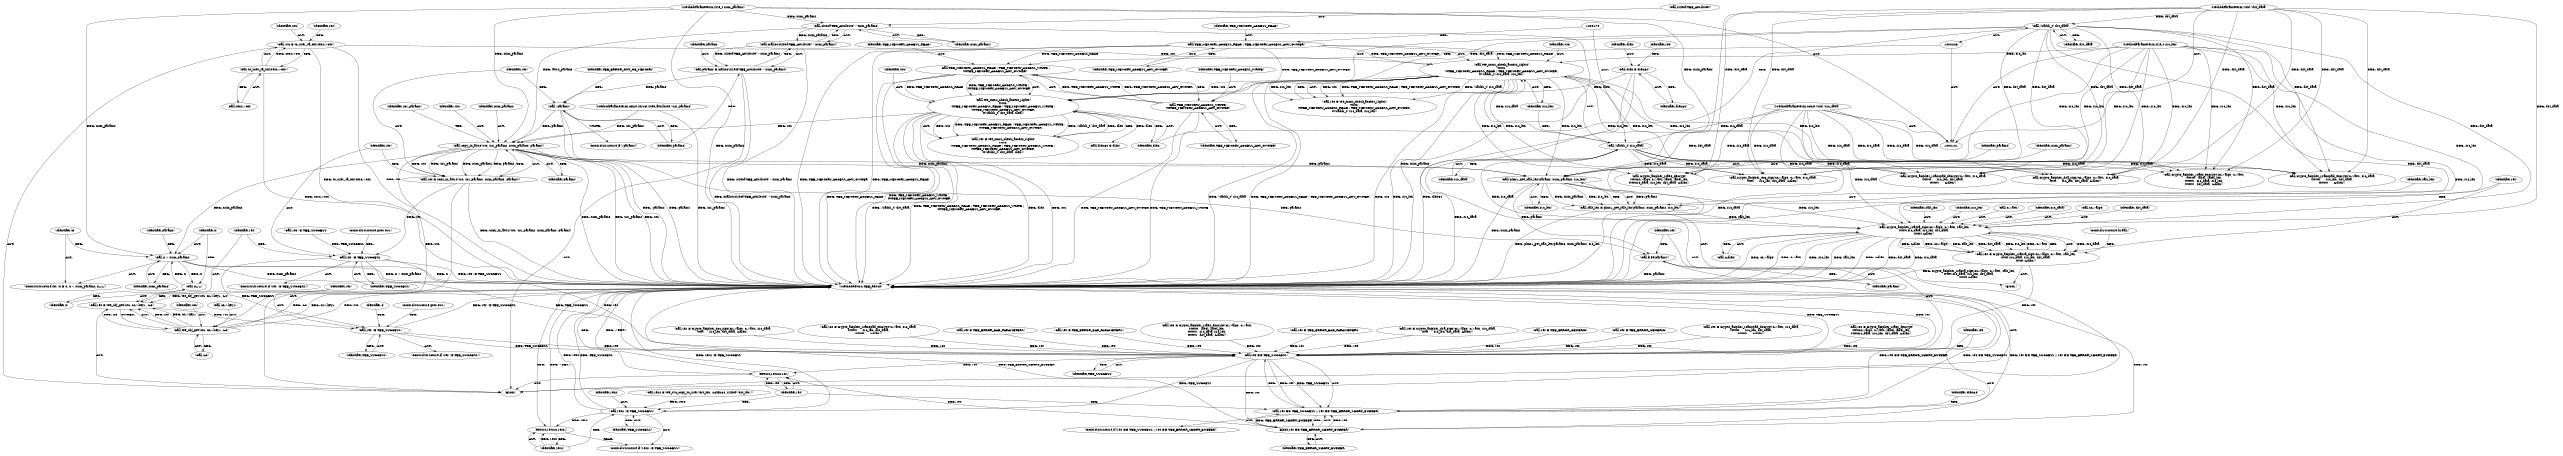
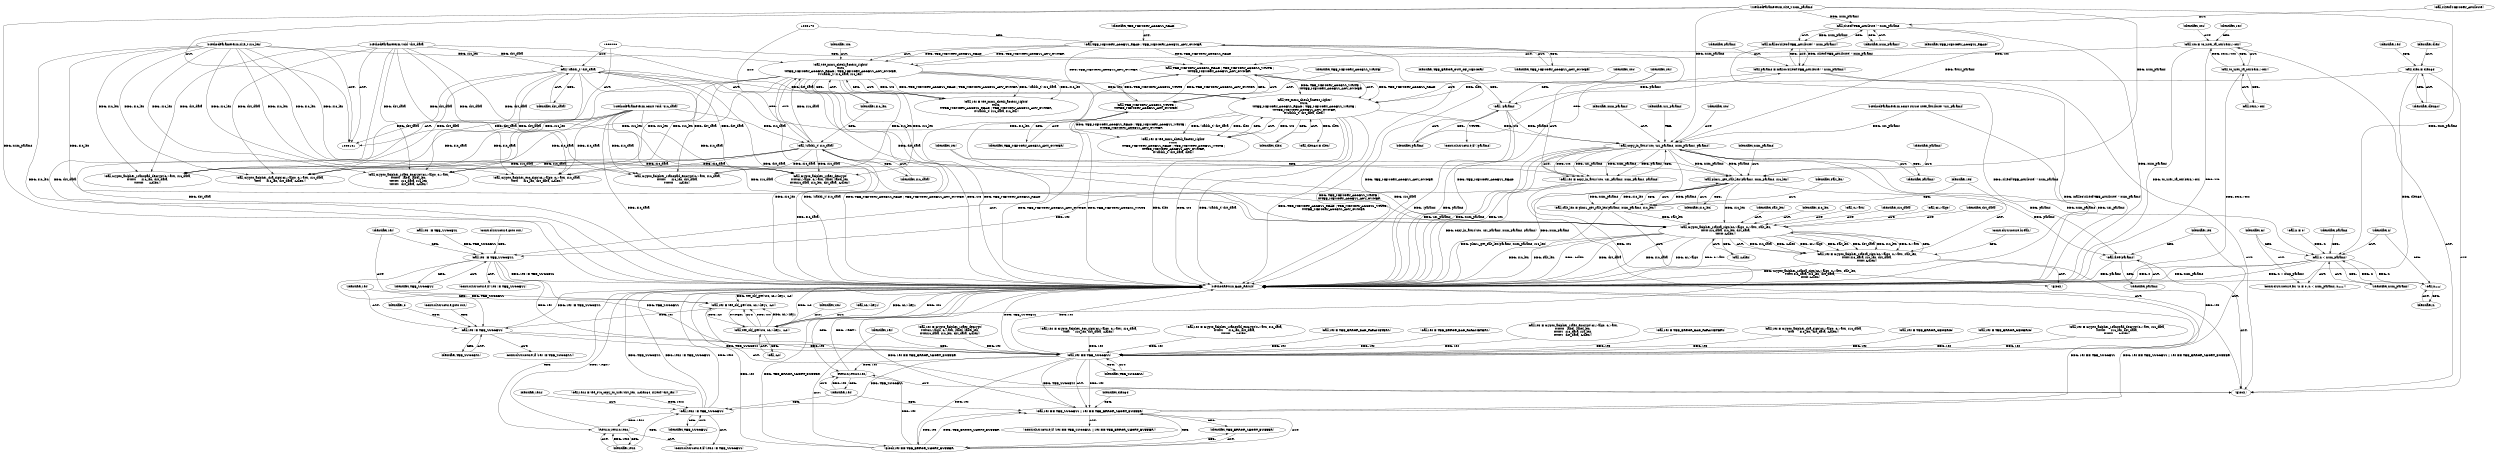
node "(Call,sizeof(TEE_Attribute))": label "(Call,sizeof(TEE_Attribute))" -> "(Call,sizeof(MEMORY_Attribute))"
edge "(Call,(uaddr_t) dst_data)" -> "1000206": reversed
node "(Call,n = 0)": added
node "(MethodReturn,TEE_Result)": label "(MethodReturn,TEE_Result)" -> "(MethodReturn,BAD_Result)"
edge "(Call,res == TEE_SUCCESS || res == TEE_ERROR_SHORT_BUFFER)" -> "(Call,res == TEE_SUCCESS)": now "(Call,res == TEE_SUCCESS || res == TEE_ERROR_SHORT_BUFFER)" -> "(Identifier,TEE_ERROR_SHORT_BUFFER)"
edge "(Return,return res2;)" -> "(ControlStructure,if (res2 != TEE_SUCCESS))": label "READ: " -> "AST: "
